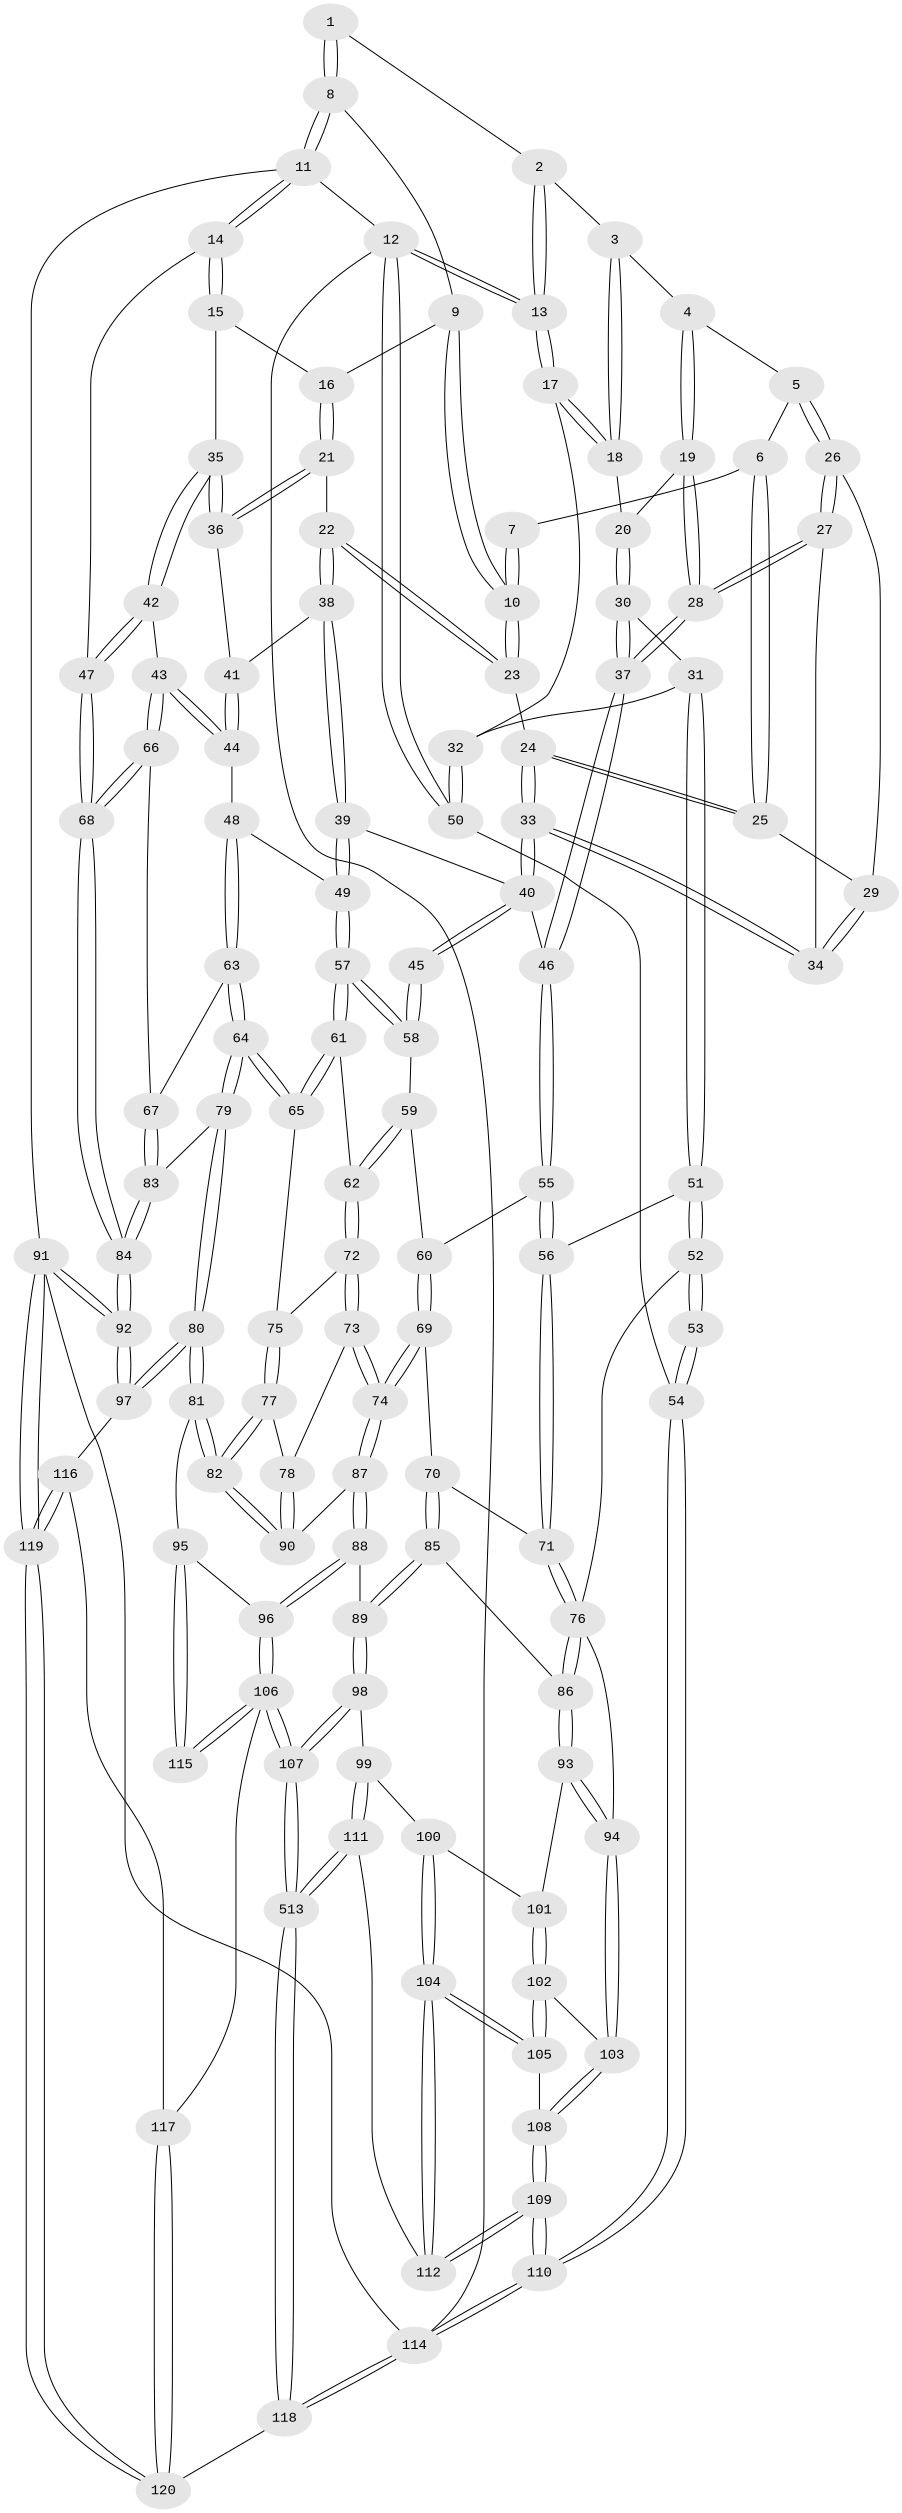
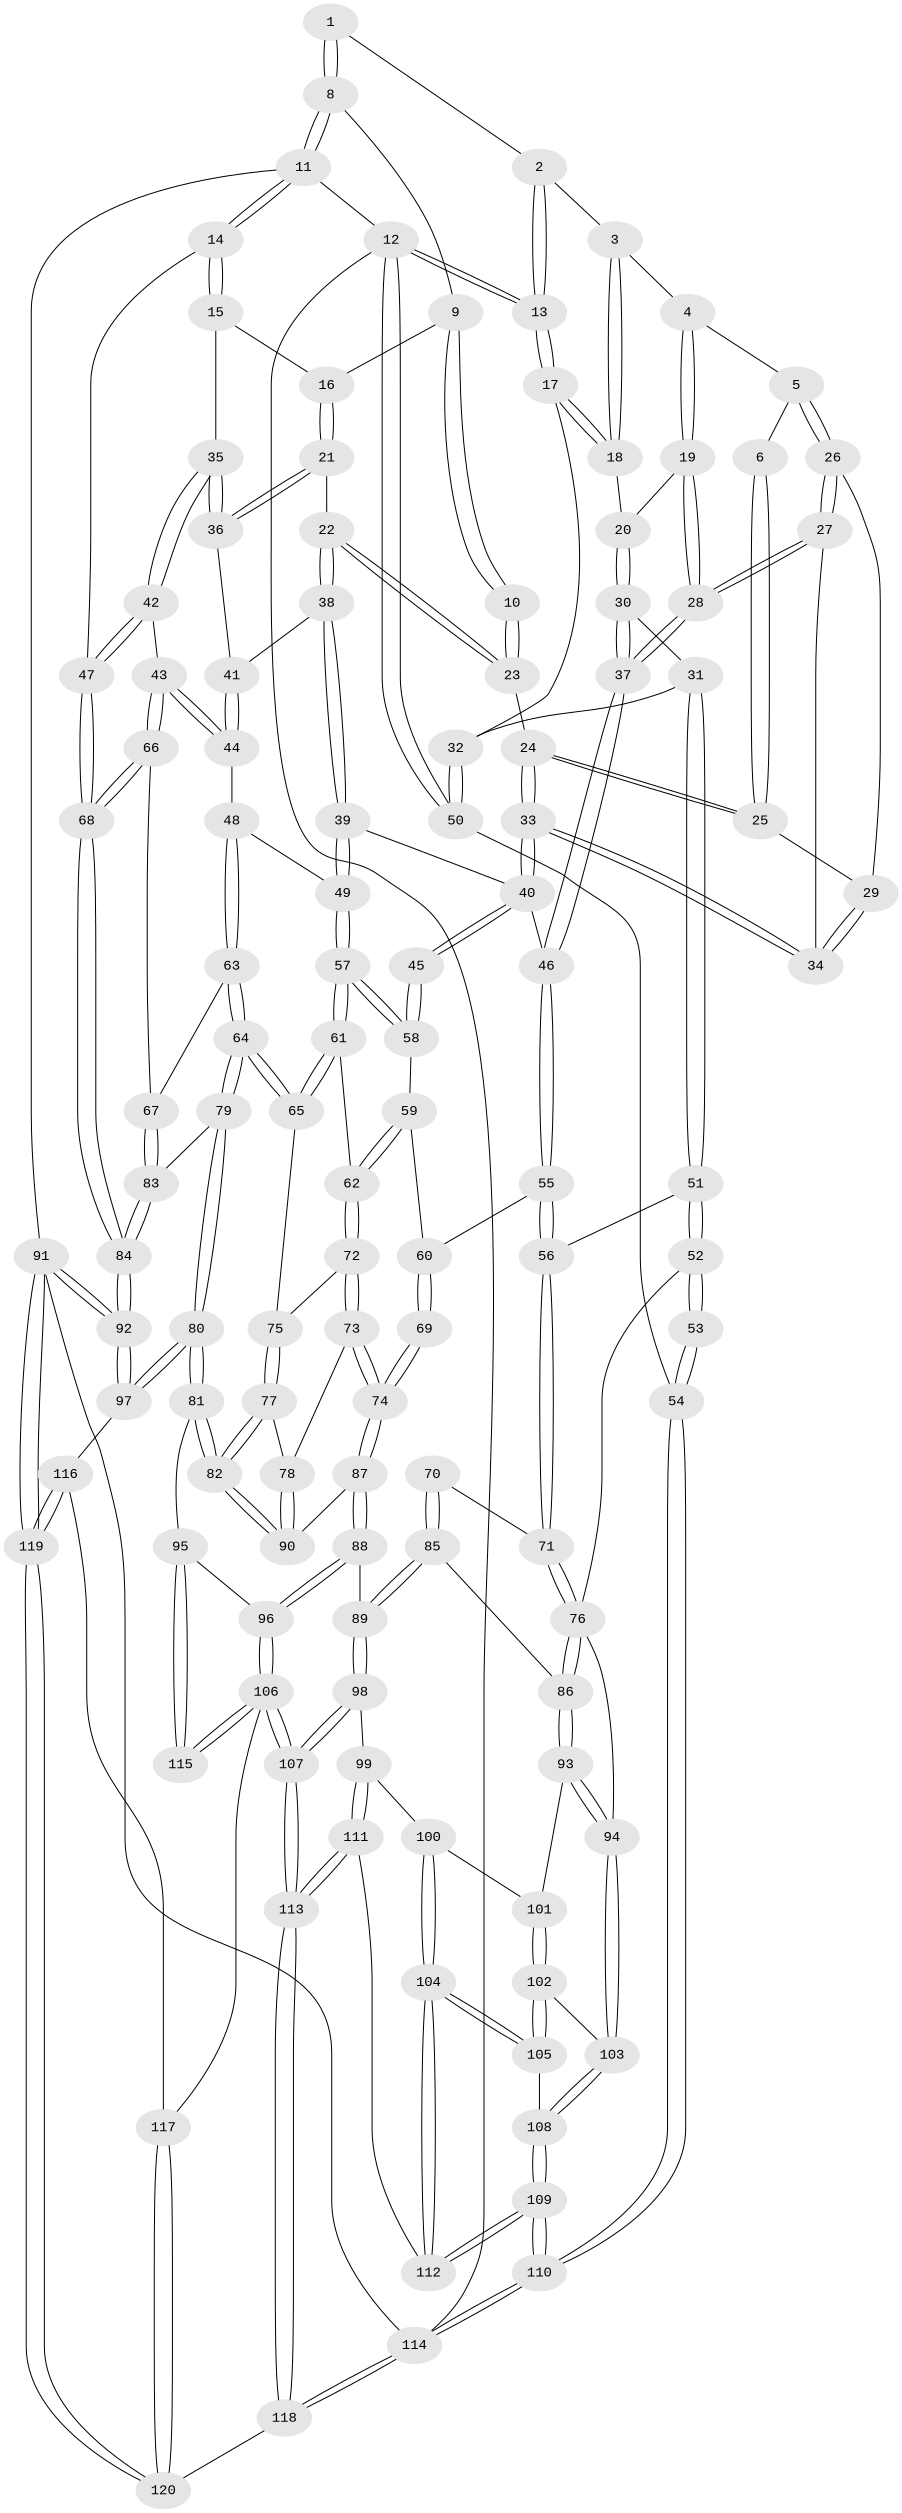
node "7": removed
edge "69" -- "70": removed
node "513": label "513" -> "113"
